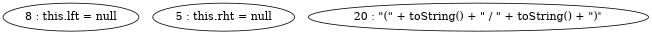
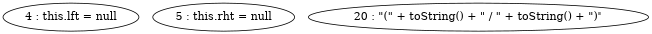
node "8 : this.lft = null": label "8 : this.lft = null" -> "4 : this.lft = null"
